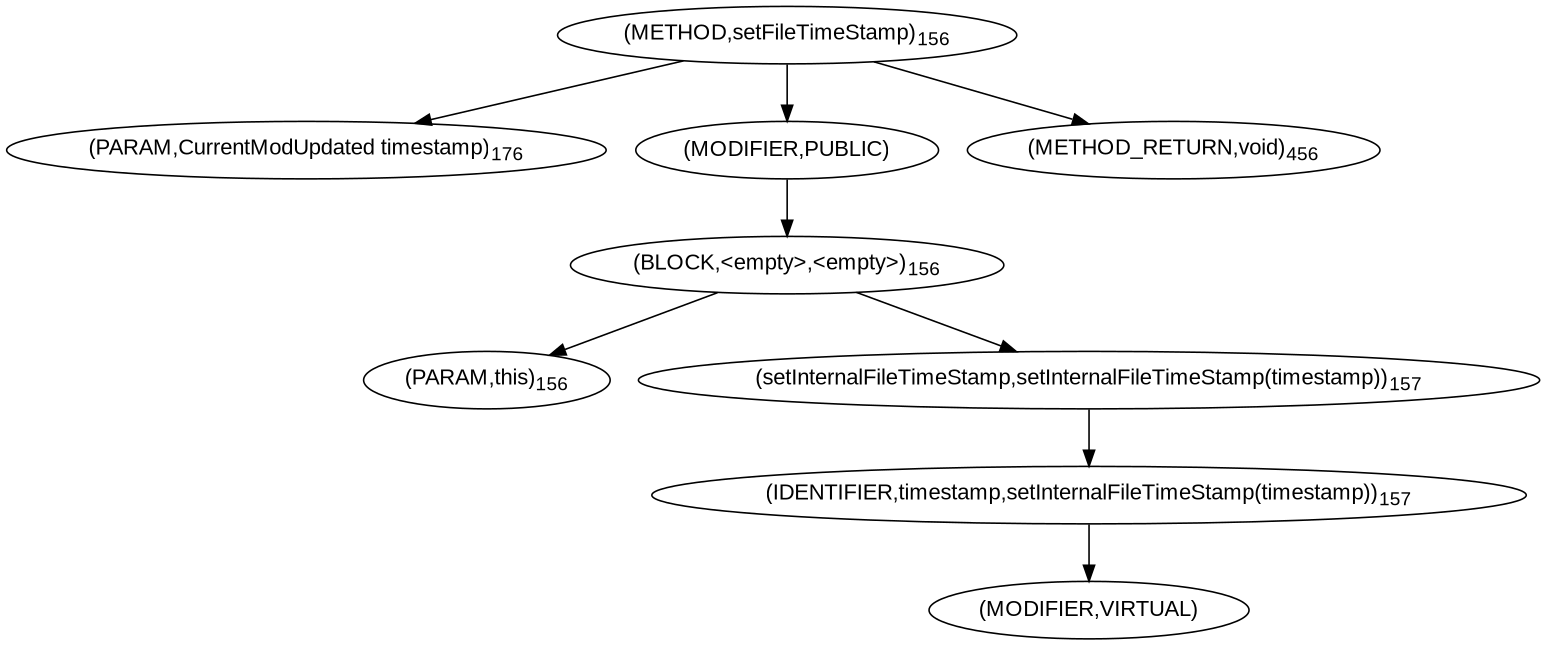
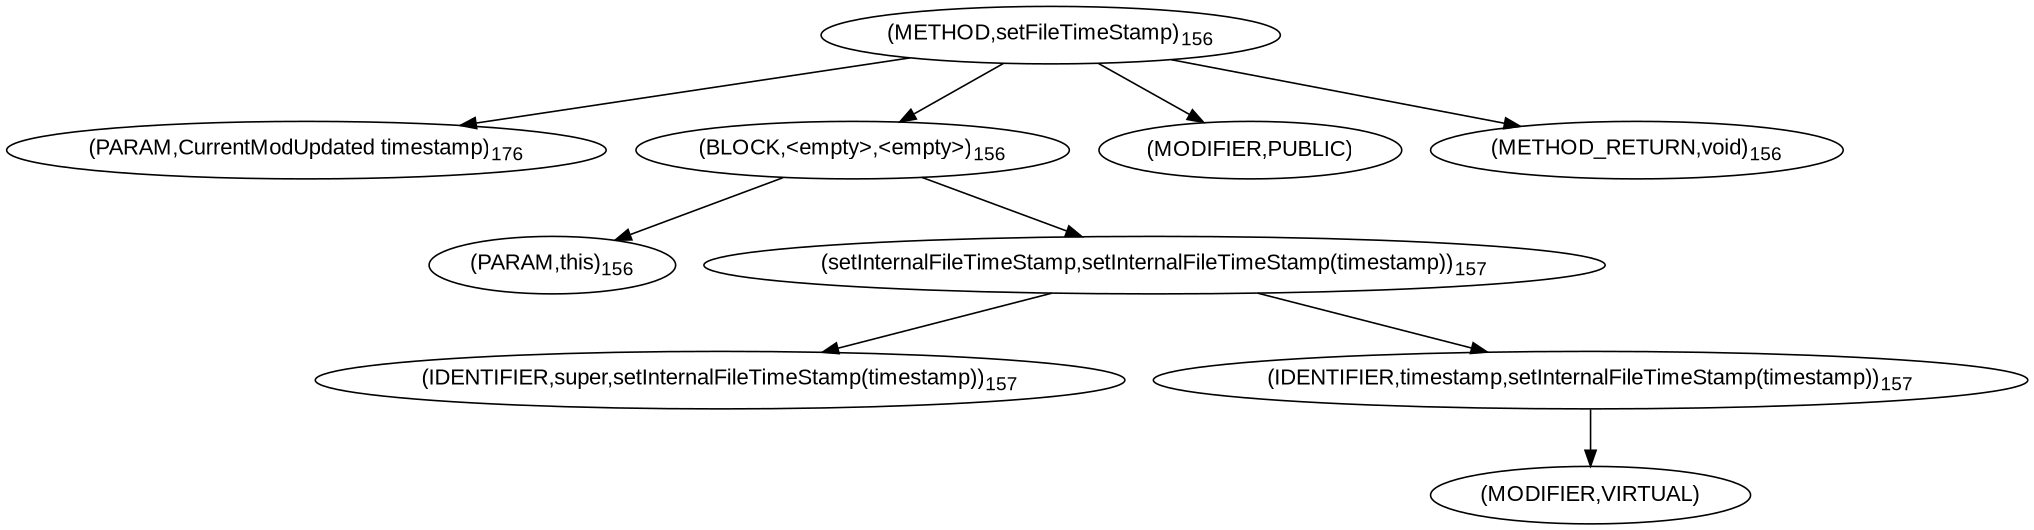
node "(METHOD_RETURN,void)": text "456" -> "156"
edge "(MODIFIER,PUBLIC)" -> "(BLOCK,<empty>,<empty>)": now "(METHOD,setFileTimeStamp)" -> "(BLOCK,<empty>,<empty>)"
node "(IDENTIFIER,super,setInternalFileTimeStamp(timestamp))": added
